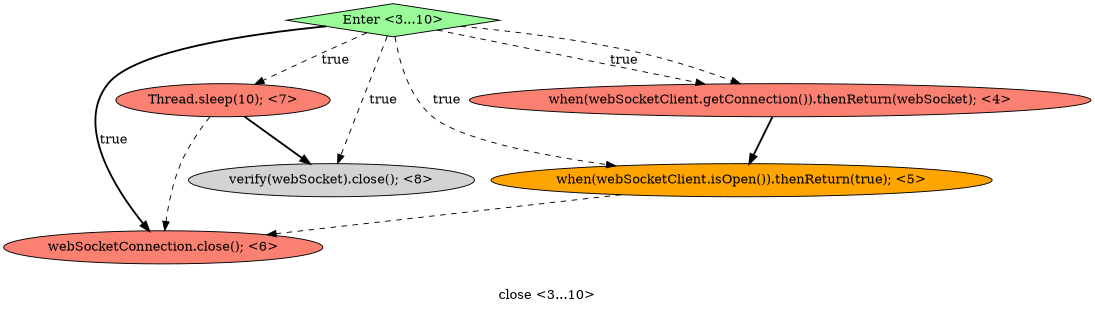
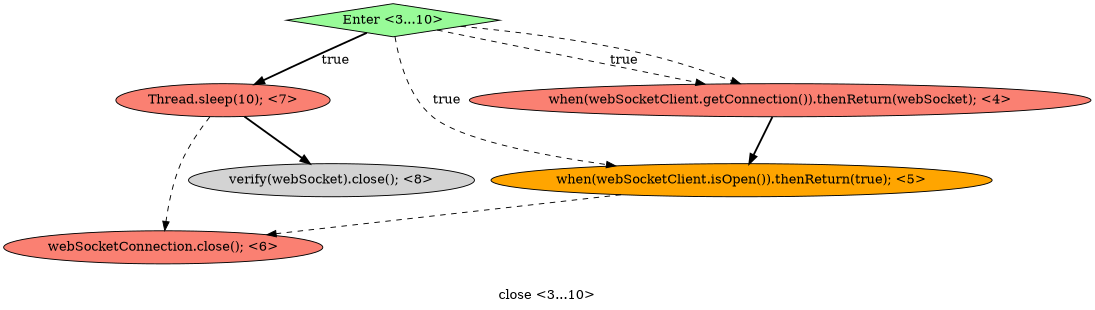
edge "Enter <3...10>" -> "Thread.sleep(10); <7>": style dashed -> bold
edge "Enter <3...10>" -> "webSocketConnection.close(); <6>": removed, label "true"
edge "Enter <3...10>" -> "verify(webSocket).close(); <8>": removed, label "true"
